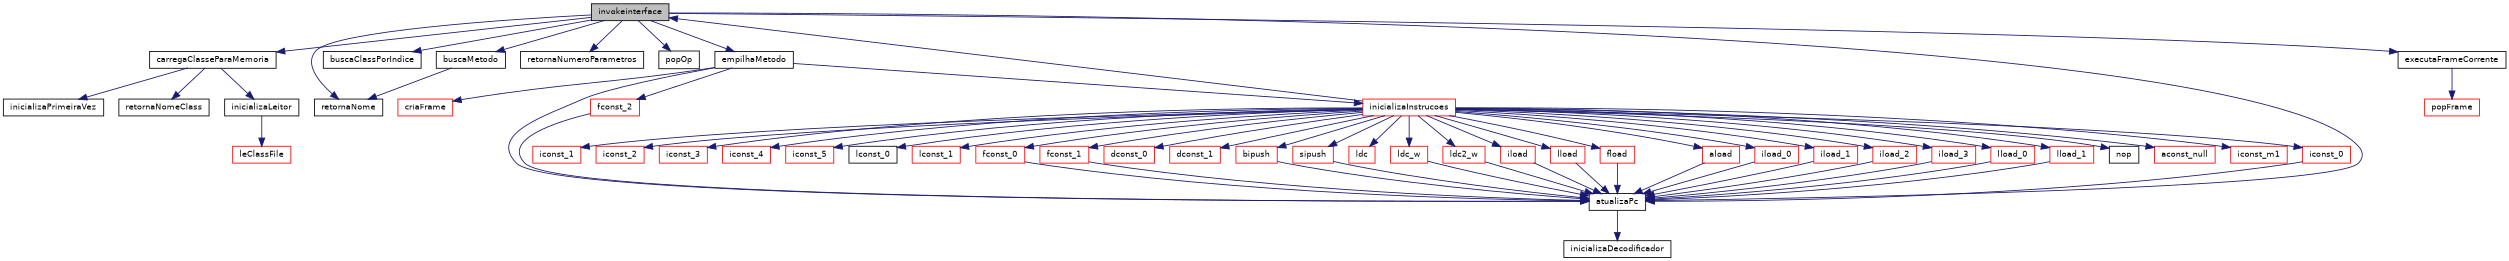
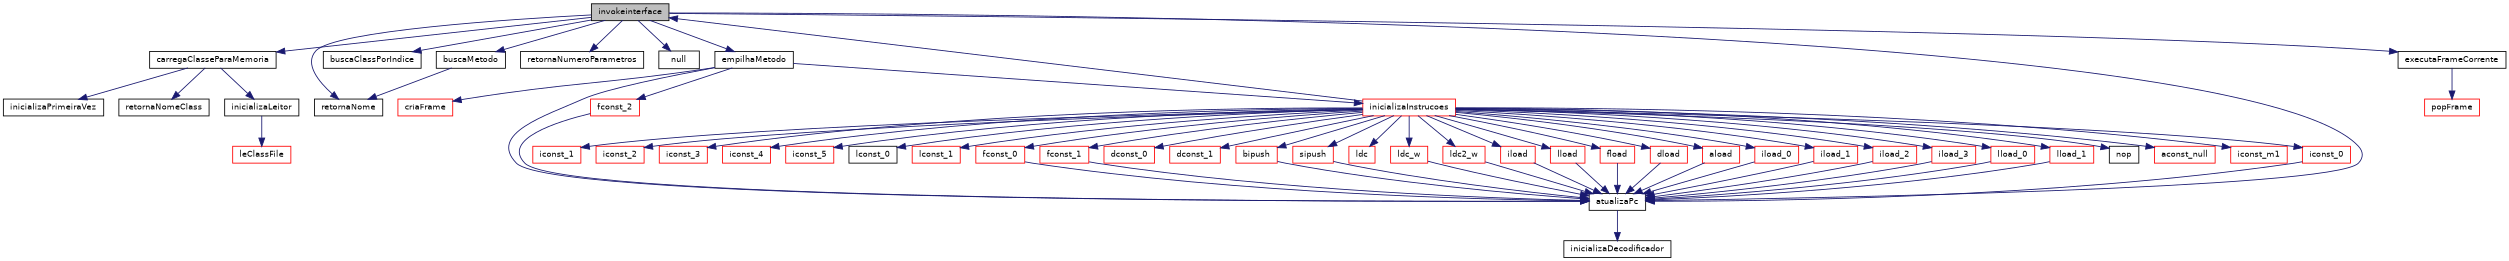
node "popOp": label "popOp" -> "null"
node "dload": added
